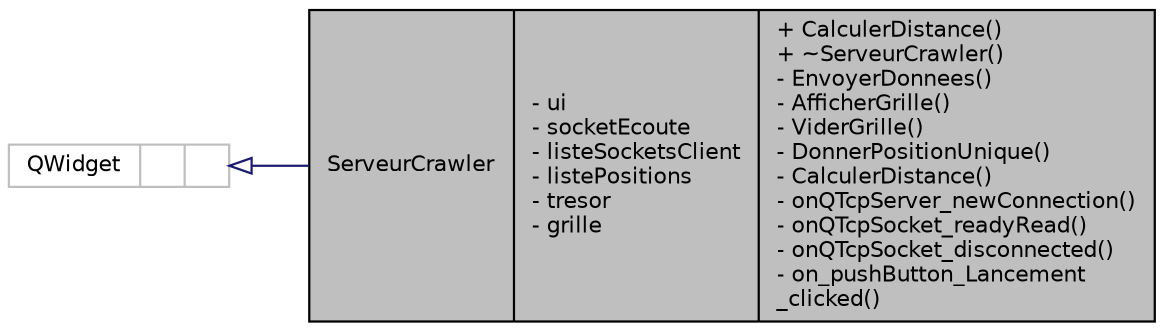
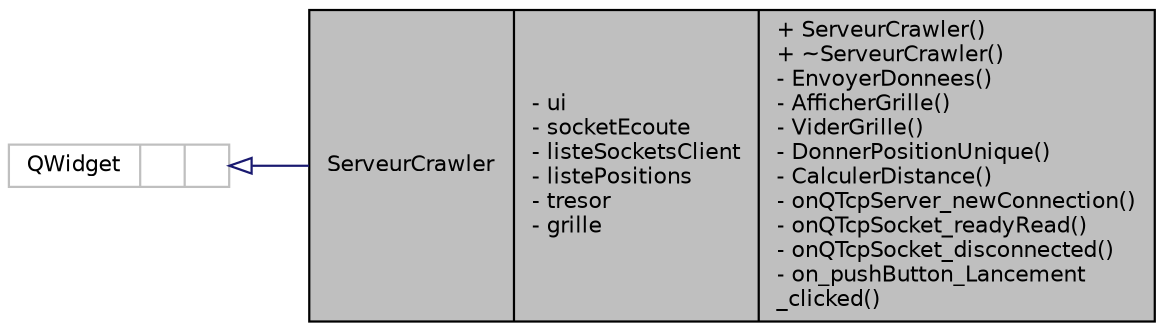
node "ServeurCrawler": text "+ CalculerDistance()" -> "+ ServeurCrawler()"
